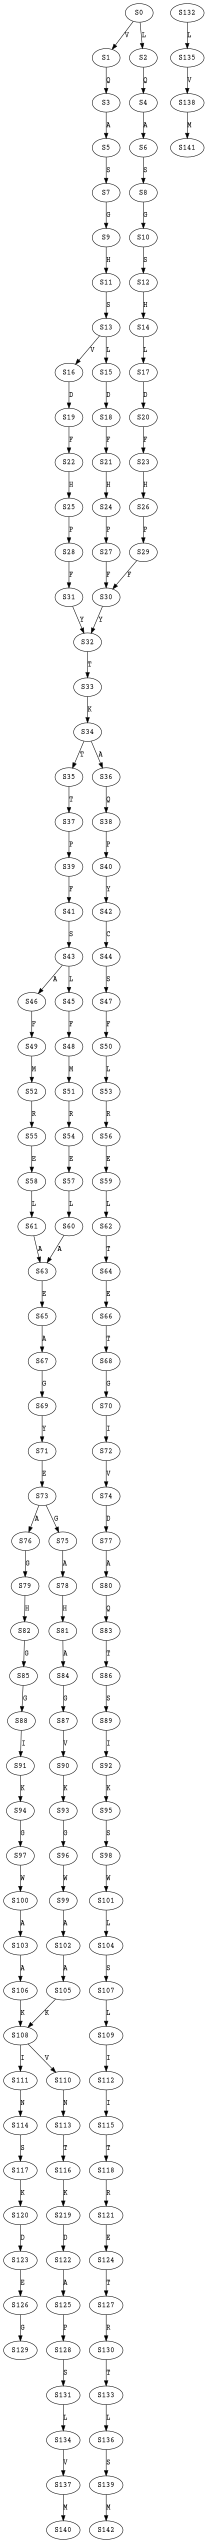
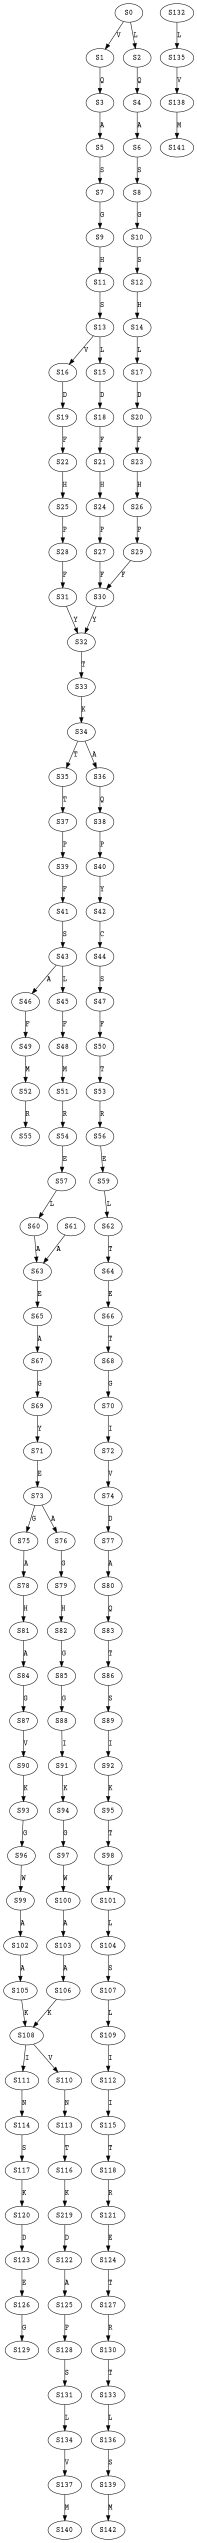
edge "S50" -> "S53": label "L" -> "T"
node "S58": removed
edge "S95" -> "S98": label "S" -> "T"
